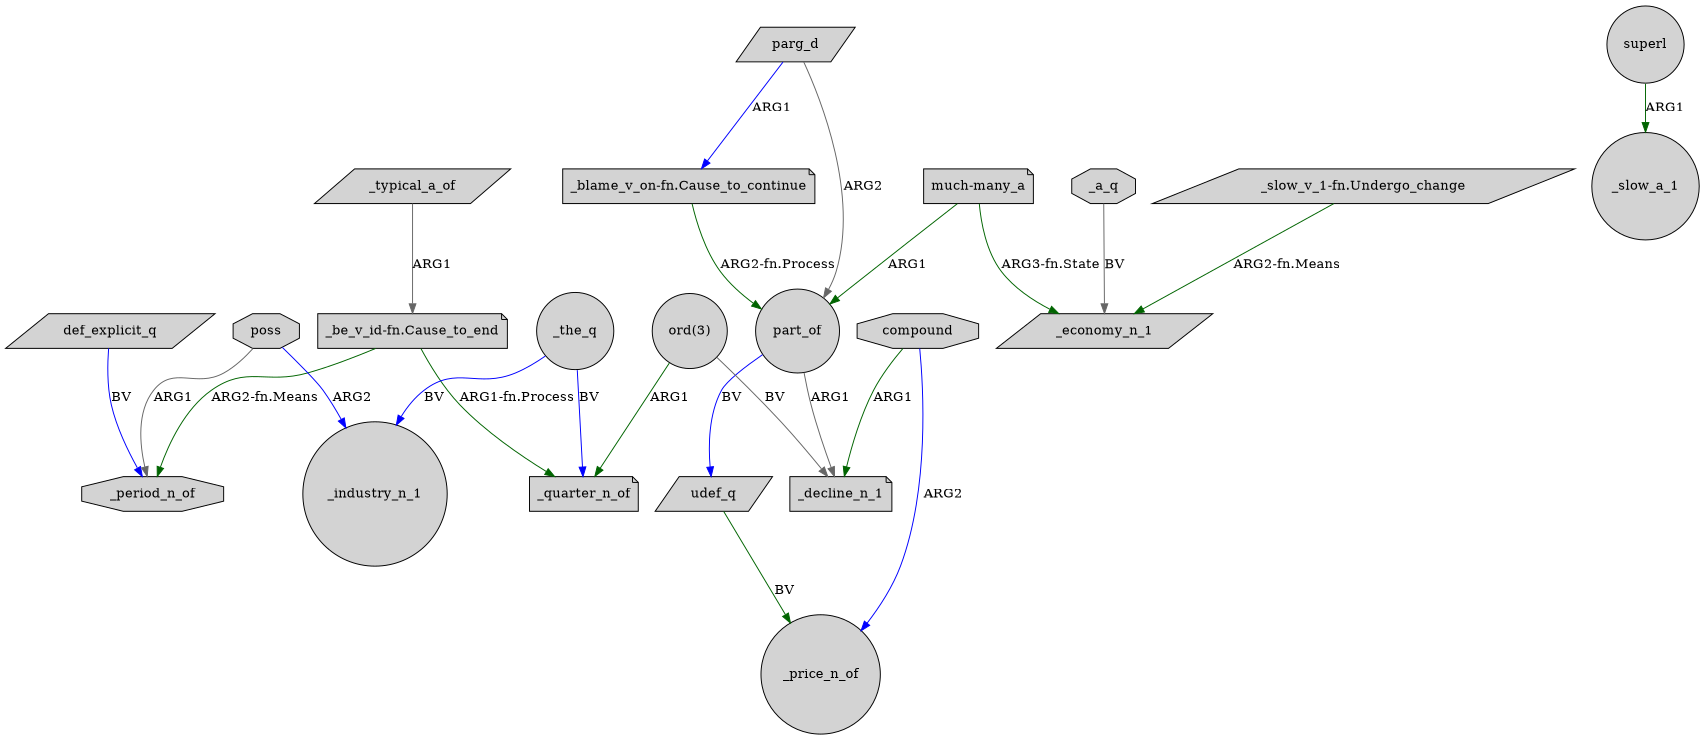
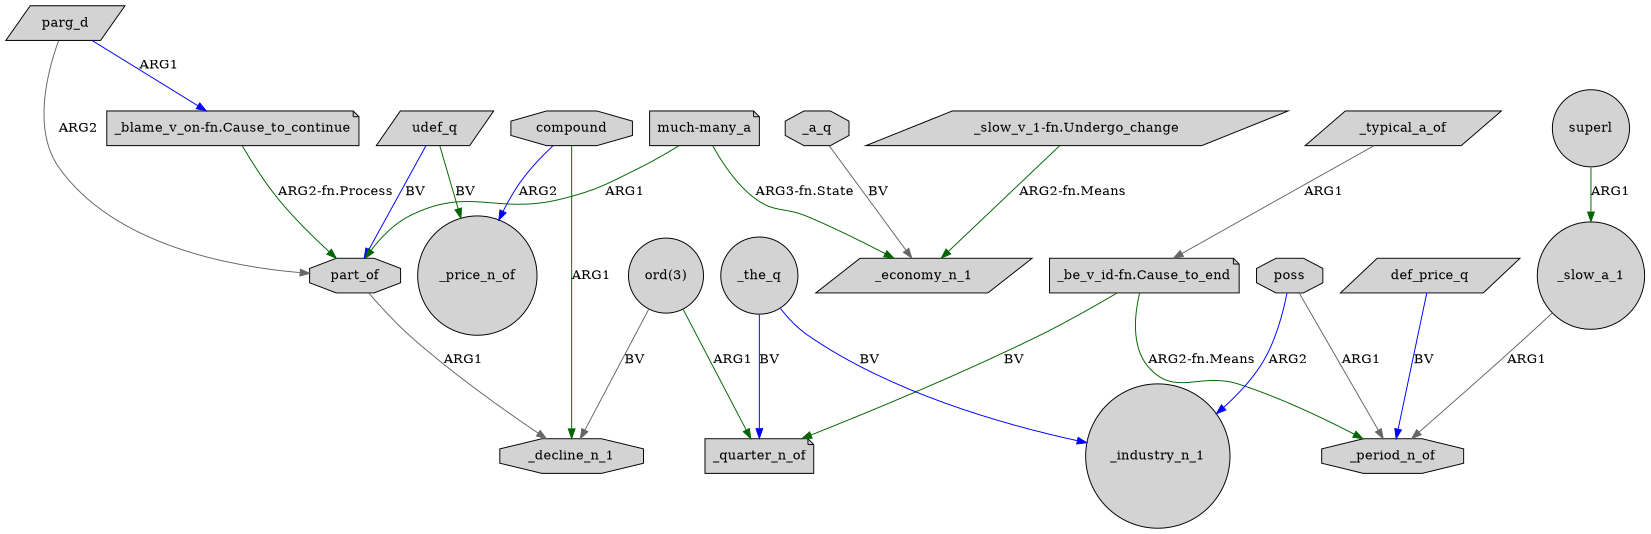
node "def_explicit_q": label "def_explicit_q" -> "def_price_q"
node "part_of": shape circle -> octagon
edge "_slow_a_1" -> "_period_n_of": added, label "ARG1"
edge "_be_v_id-fn.Cause_to_end" -> "_quarter_n_of": label "ARG1-fn.Process" -> "BV"
edge "part_of" -> "udef_q": reversed
node "_decline_n_1": shape note -> octagon
